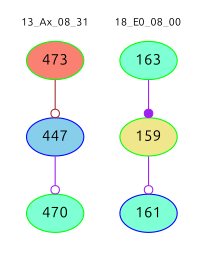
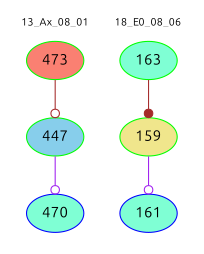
cluster "13_Ax_08_31": label "13_Ax_08_31" -> "13_Ax_08_01"
cluster "18_E0_08_00": label "18_E0_08_00" -> "18_E0_08_06"
edge "163" -> "159": color purple -> brown
node "447": color blue -> green
node "470": color green -> blue
